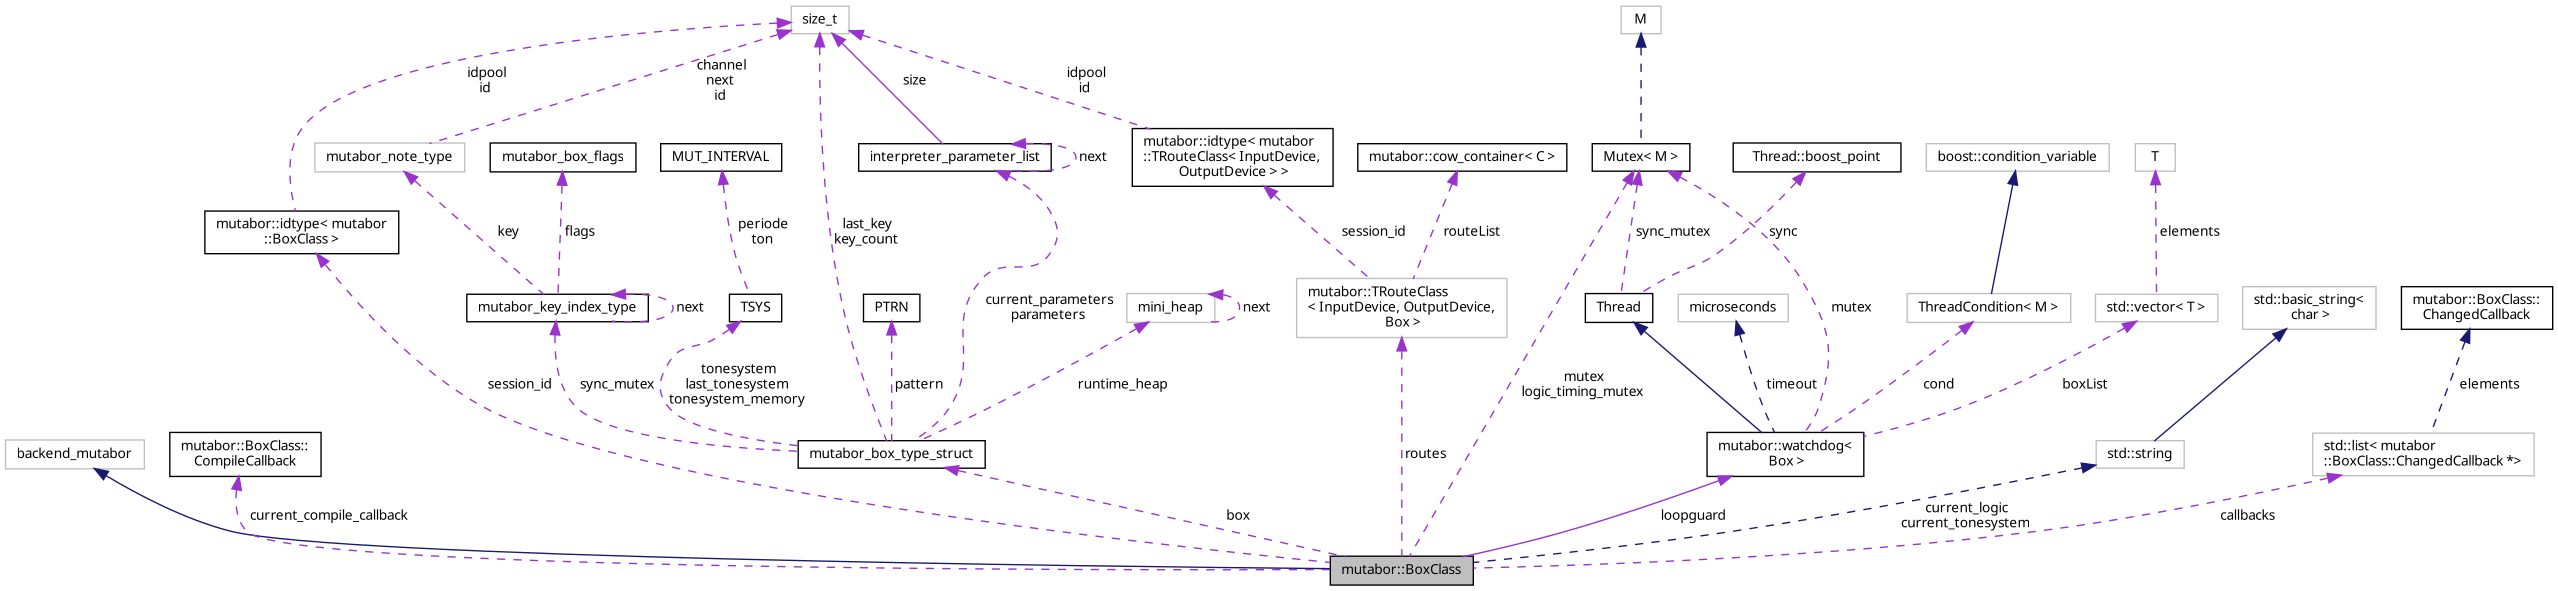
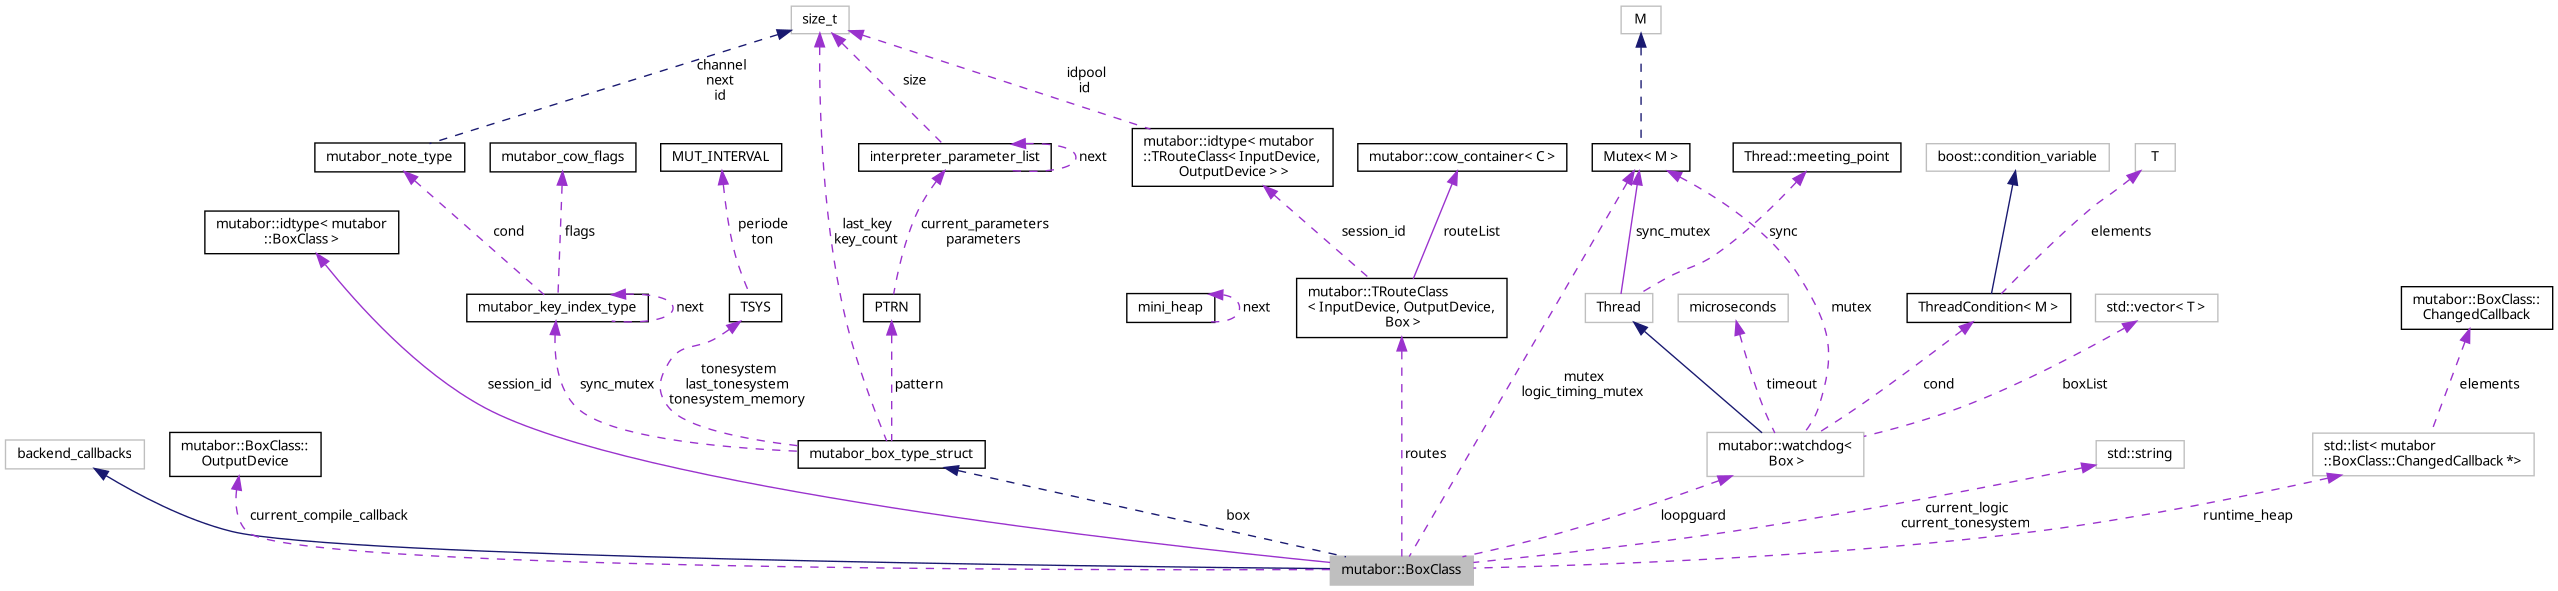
edge "mutabor::idtype< mutabor ::BoxClass >" -> "size_t": removed, label "idpool id"
edge "mutabor_note_type" -> "size_t": color darkorchid3 -> midnightblue
edge "interpreter_parameter_list" -> "size_t": style solid -> dashed
node "mutabor_note_type": color grey75 -> black
node "mutabor_box_flags": label "mutabor_box_flags" -> "mutabor_cow_flags"
node "Thread::boost_point": label "Thread::boost_point" -> "Thread::meeting_point"
edge "mutabor::TRouteClass < InputDevice, OutputDevice, Box >" -> "mutabor::cow_container< C >": style dashed -> solid
edge "mutabor_key_index_type" -> "mutabor_note_type": label " key" -> " cond"
edge "Thread" -> "Mutex< M >": style dashed -> solid
edge "std::vector< T >" -> "T": now "ThreadCondition< M >" -> "T"
edge "mutabor_box_type_struct" -> "interpreter_parameter_list": now "PTRN" -> "interpreter_parameter_list"
node "mini_heap": color grey75 -> black
node "mutabor::TRouteClass < InputDevice, OutputDevice, Box >": color grey75 -> black
node "Thread": color black -> grey75
node "ThreadCondition< M >": color grey75 -> black
node "std::basic_string< char >": removed
edge "mutabor::watchdog< Box >" -> "microseconds": color midnightblue -> darkorchid3
edge "mutabor_box_type_struct" -> "mini_heap": removed, label "runtime_heap"
edge "std::list< mutabor ::BoxClass::ChangedCallback *>" -> "mutabor::BoxClass:: ChangedCallback": color midnightblue -> darkorchid3
node "backend_mutabor": label "backend_mutabor" -> "backend_callbacks"
node "mutabor::BoxClass:: CompileCallback": label "mutabor::BoxClass:: CompileCallback" -> "mutabor::BoxClass:: OutputDevice"
node "mutabor::watchdog< Box >": color black -> grey75
edge "mutabor::BoxClass" -> "mutabor::idtype< mutabor ::BoxClass >": style dashed -> solid
edge "mutabor::BoxClass" -> "mutabor_box_type_struct": color darkorchid3 -> midnightblue
edge "mutabor::BoxClass" -> "std::list< mutabor ::BoxClass::ChangedCallback *>": label " callbacks" -> " runtime_heap"
edge "mutabor::BoxClass" -> "mutabor::watchdog< Box >": style solid -> dashed
edge "mutabor::BoxClass" -> "std::string": color midnightblue -> darkorchid3
node "mutabor::BoxClass": color black -> grey75
